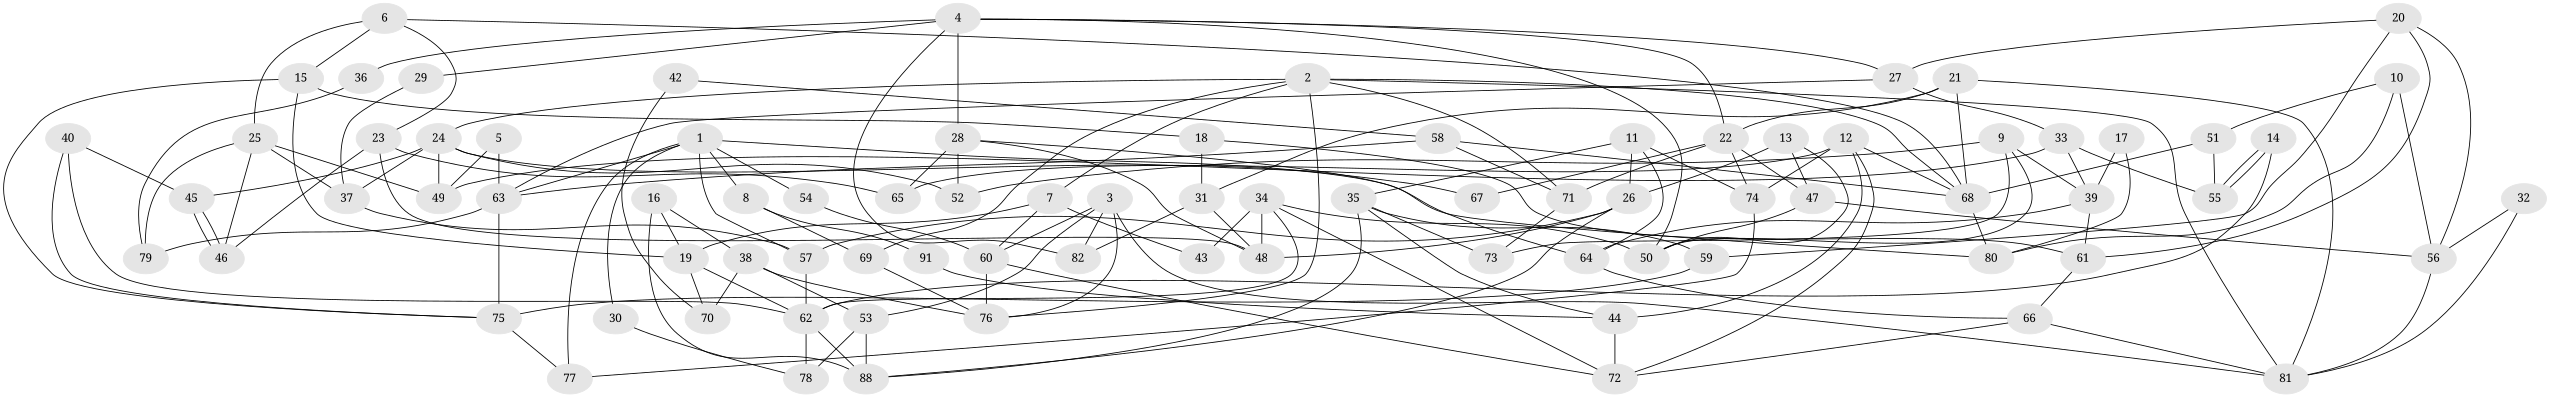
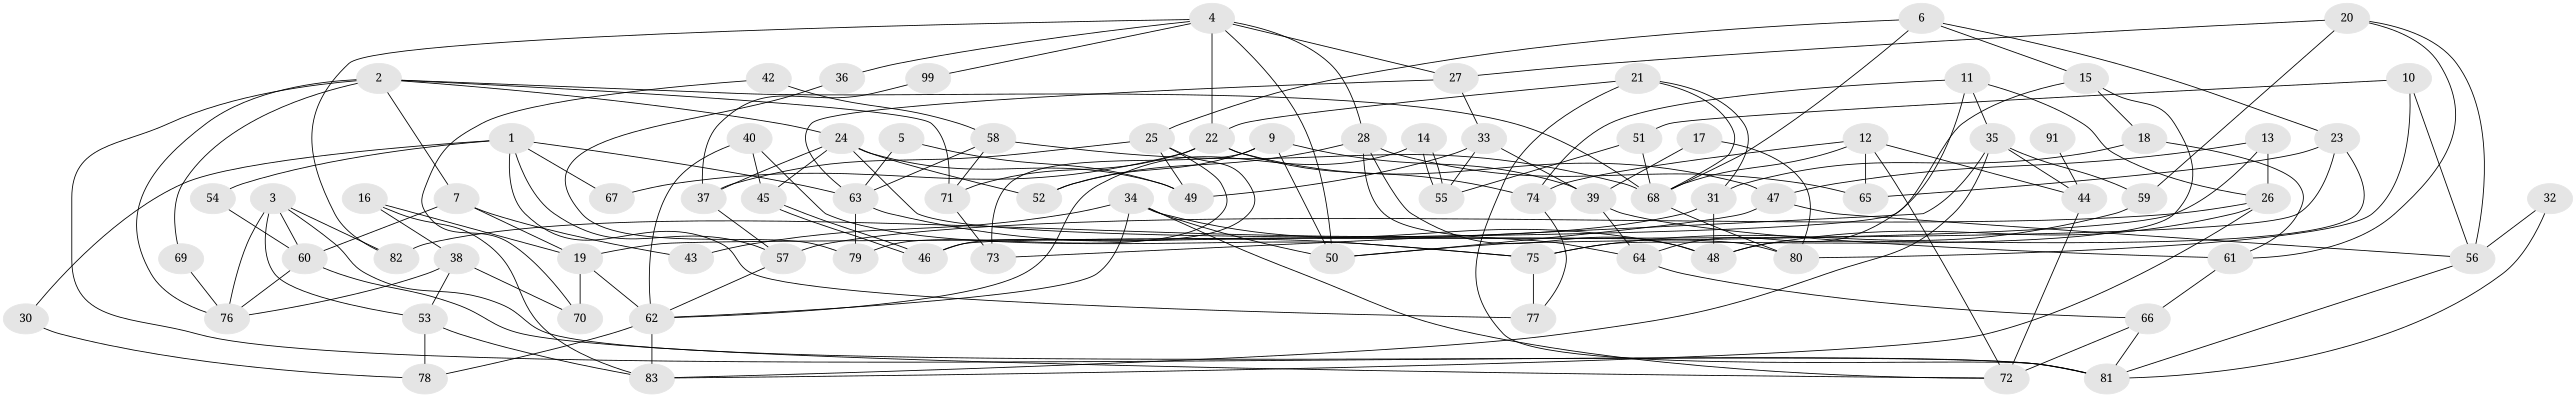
node "29": label "29" -> "99"
node "8": removed
node "88": label "88" -> "83"
